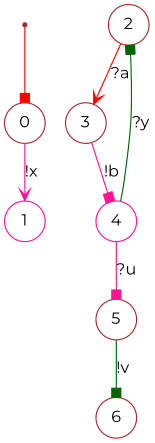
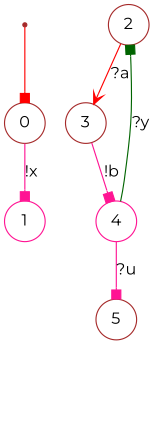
edge "0" -> "1": arrowhead vee -> box
node "6": removed
